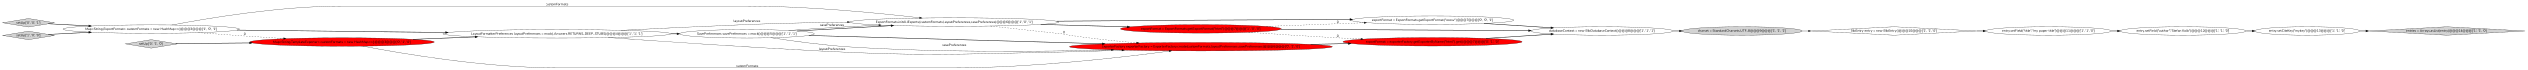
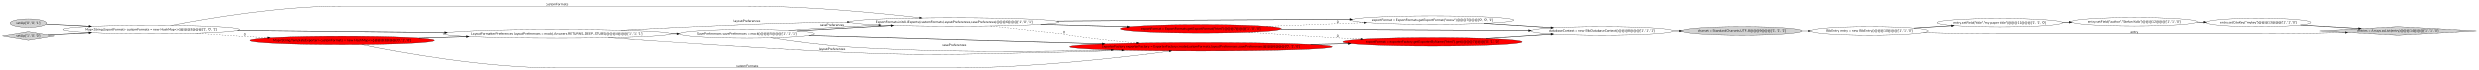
node "setUp['0', '0', '1']": shape diamond -> ellipse
node "BibEntry entry = new BibEntry()@@@10@@@['1', '1', '0']": shape diamond -> ellipse
edge "BibEntry entry = new BibEntry()@@@10@@@['1', '1', '0']" -> "entries = Arrays.asList(entry)@@@14@@@['1', '1', '0']": added, label "entry"
node "setUp['0', '1', '0']": removed
